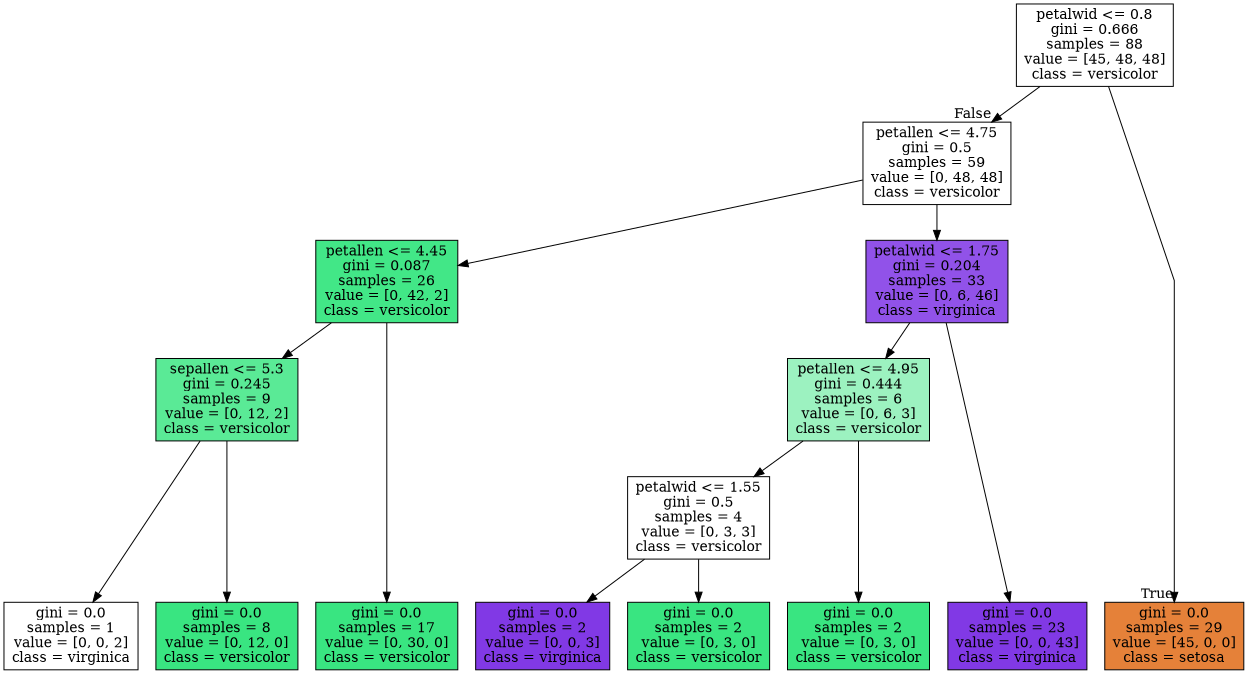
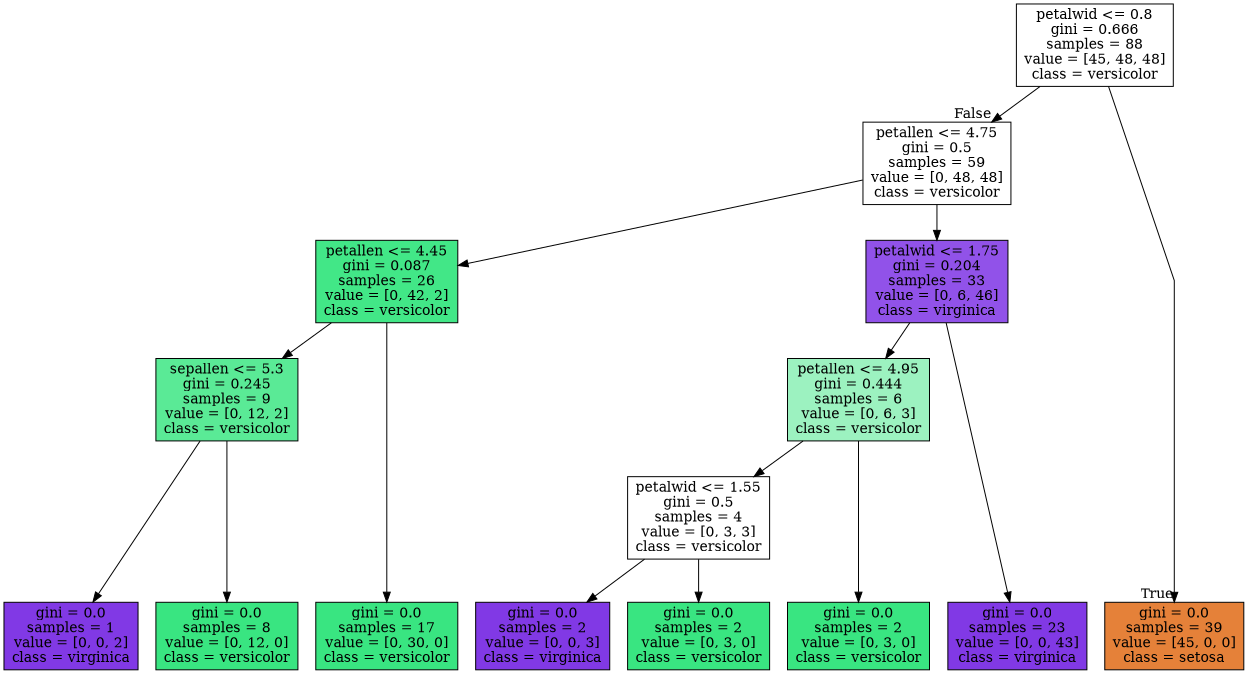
node "gini = 0.0 samples = 1 value = [0, 0, 2] class = virginica": fillcolor #39e58100 -> #8139e5ff
node "gini = 0.0 samples = 29 value = [45, 0, 0] class = setosa": label "gini = 0.0 samples = 29 value = [45, 0, 0] class = setosa" -> "gini = 0.0 samples = 39 value = [45, 0, 0] class = setosa"
